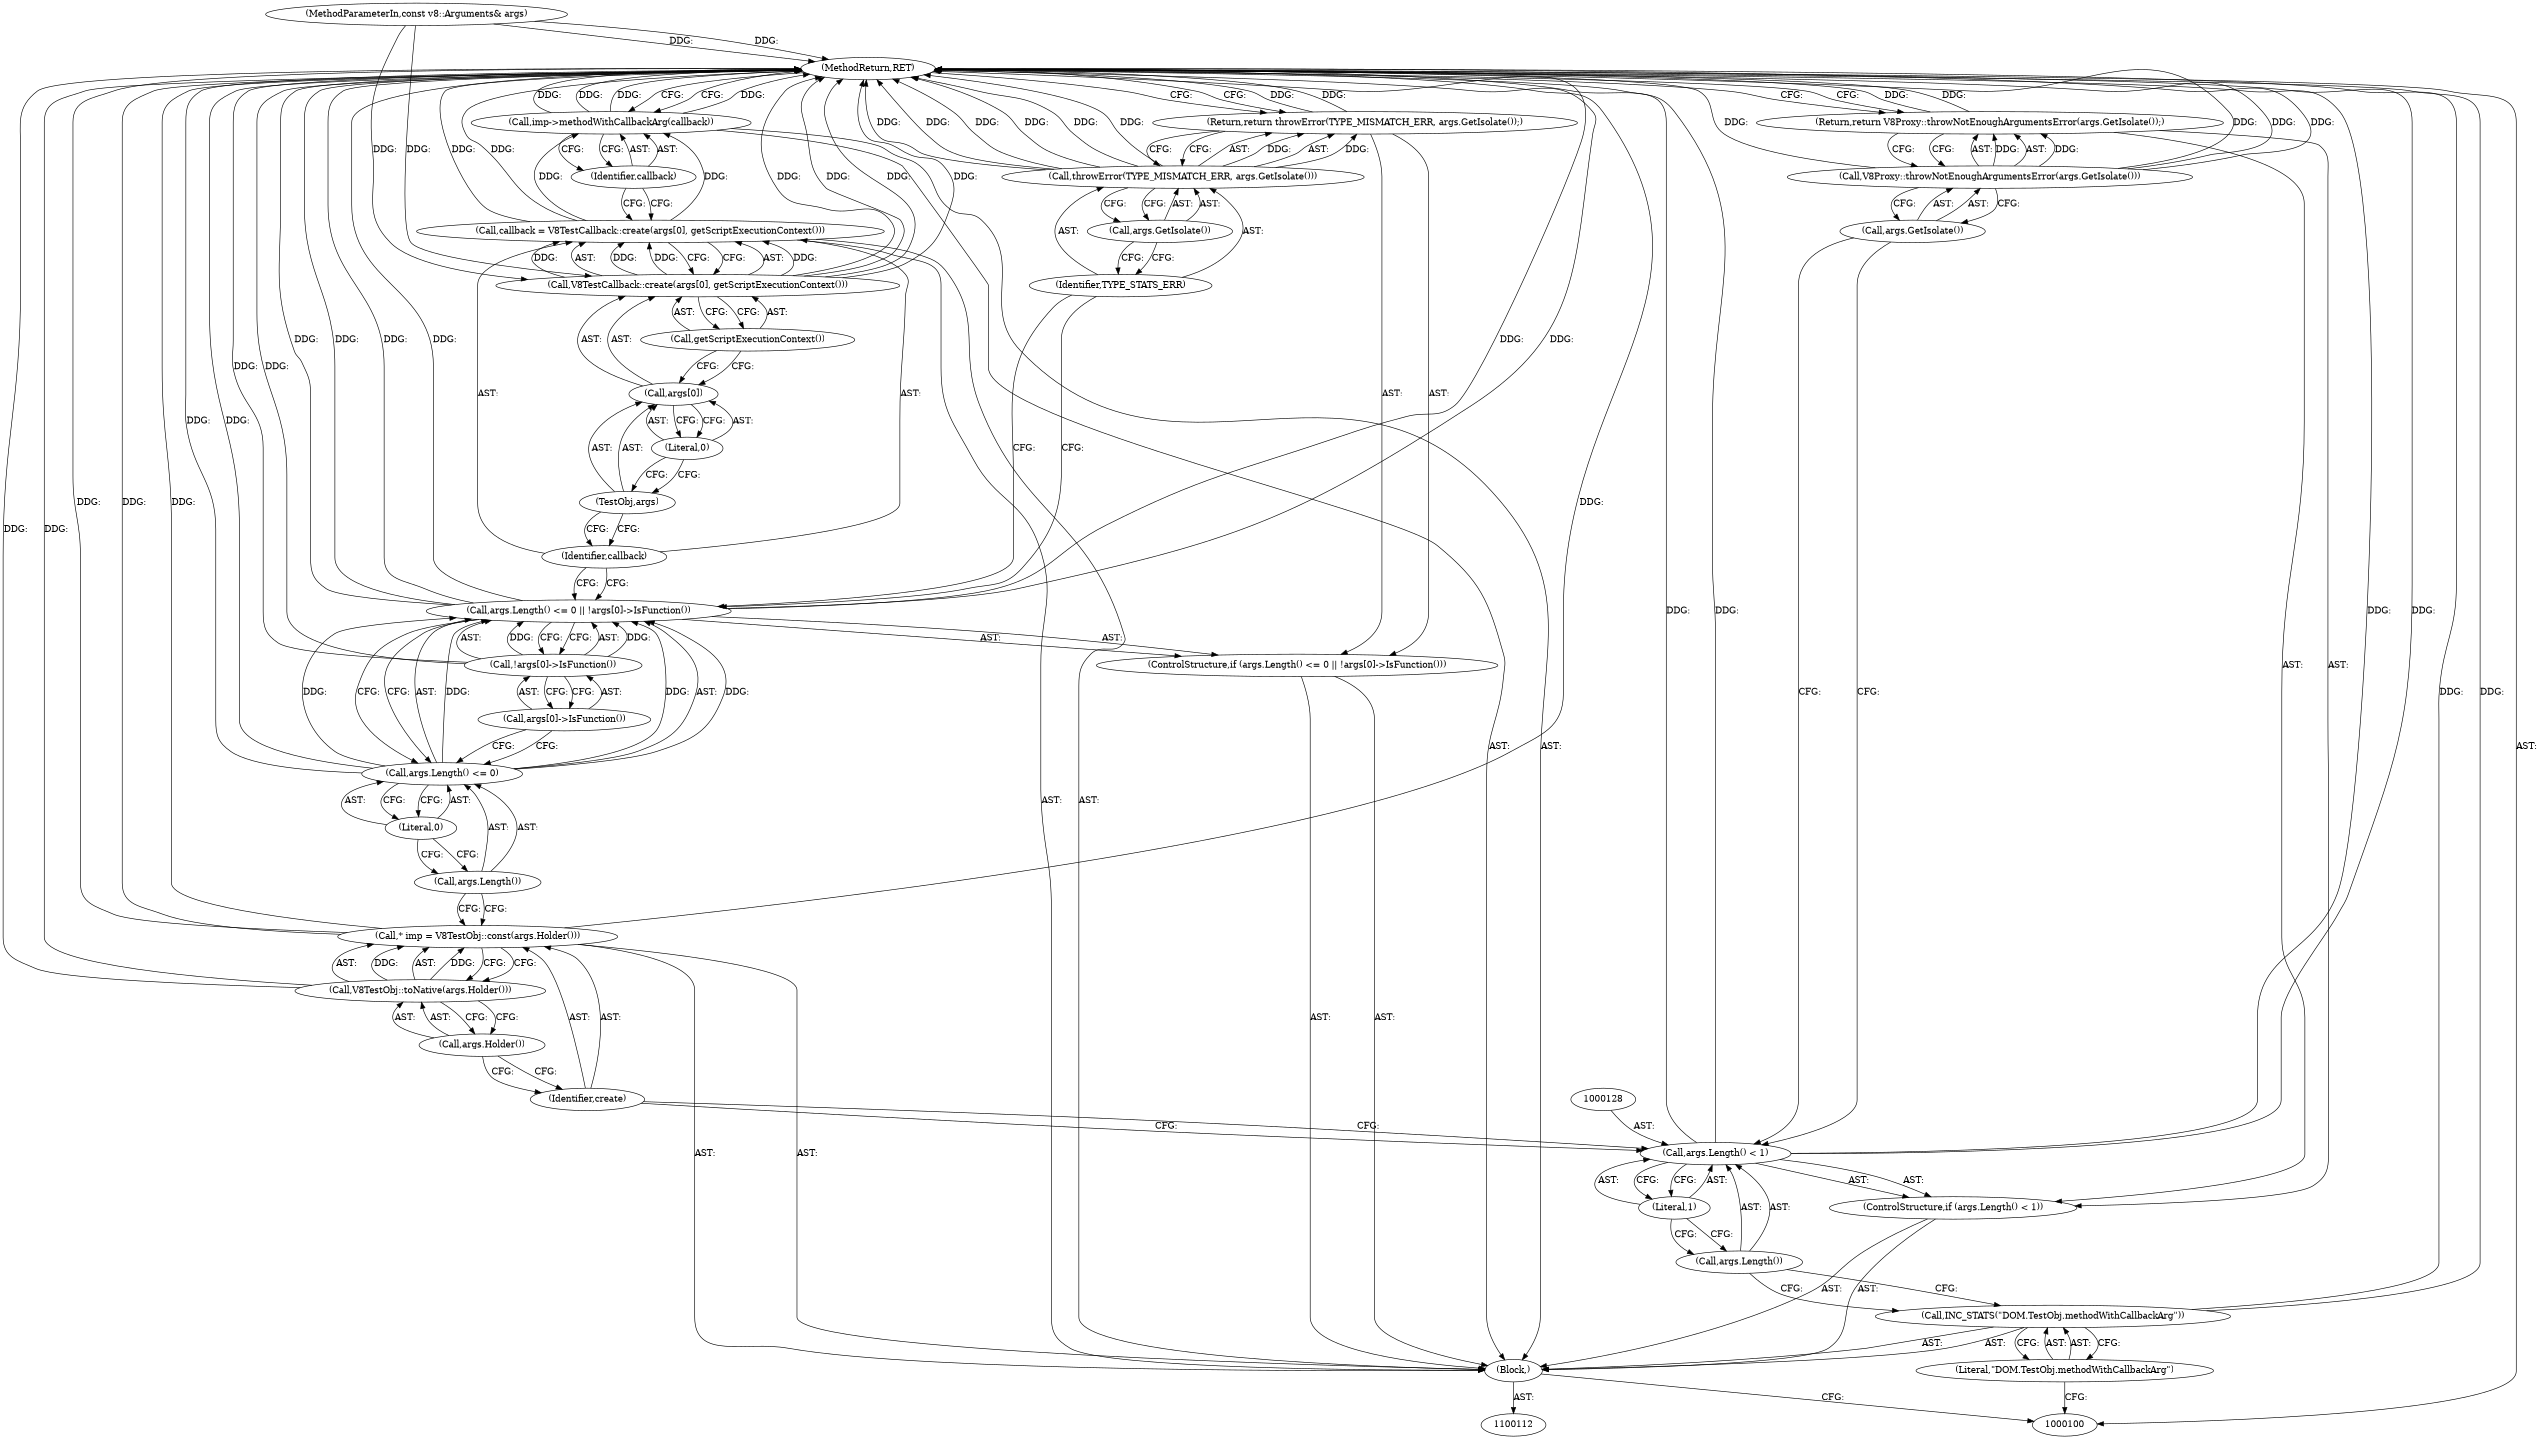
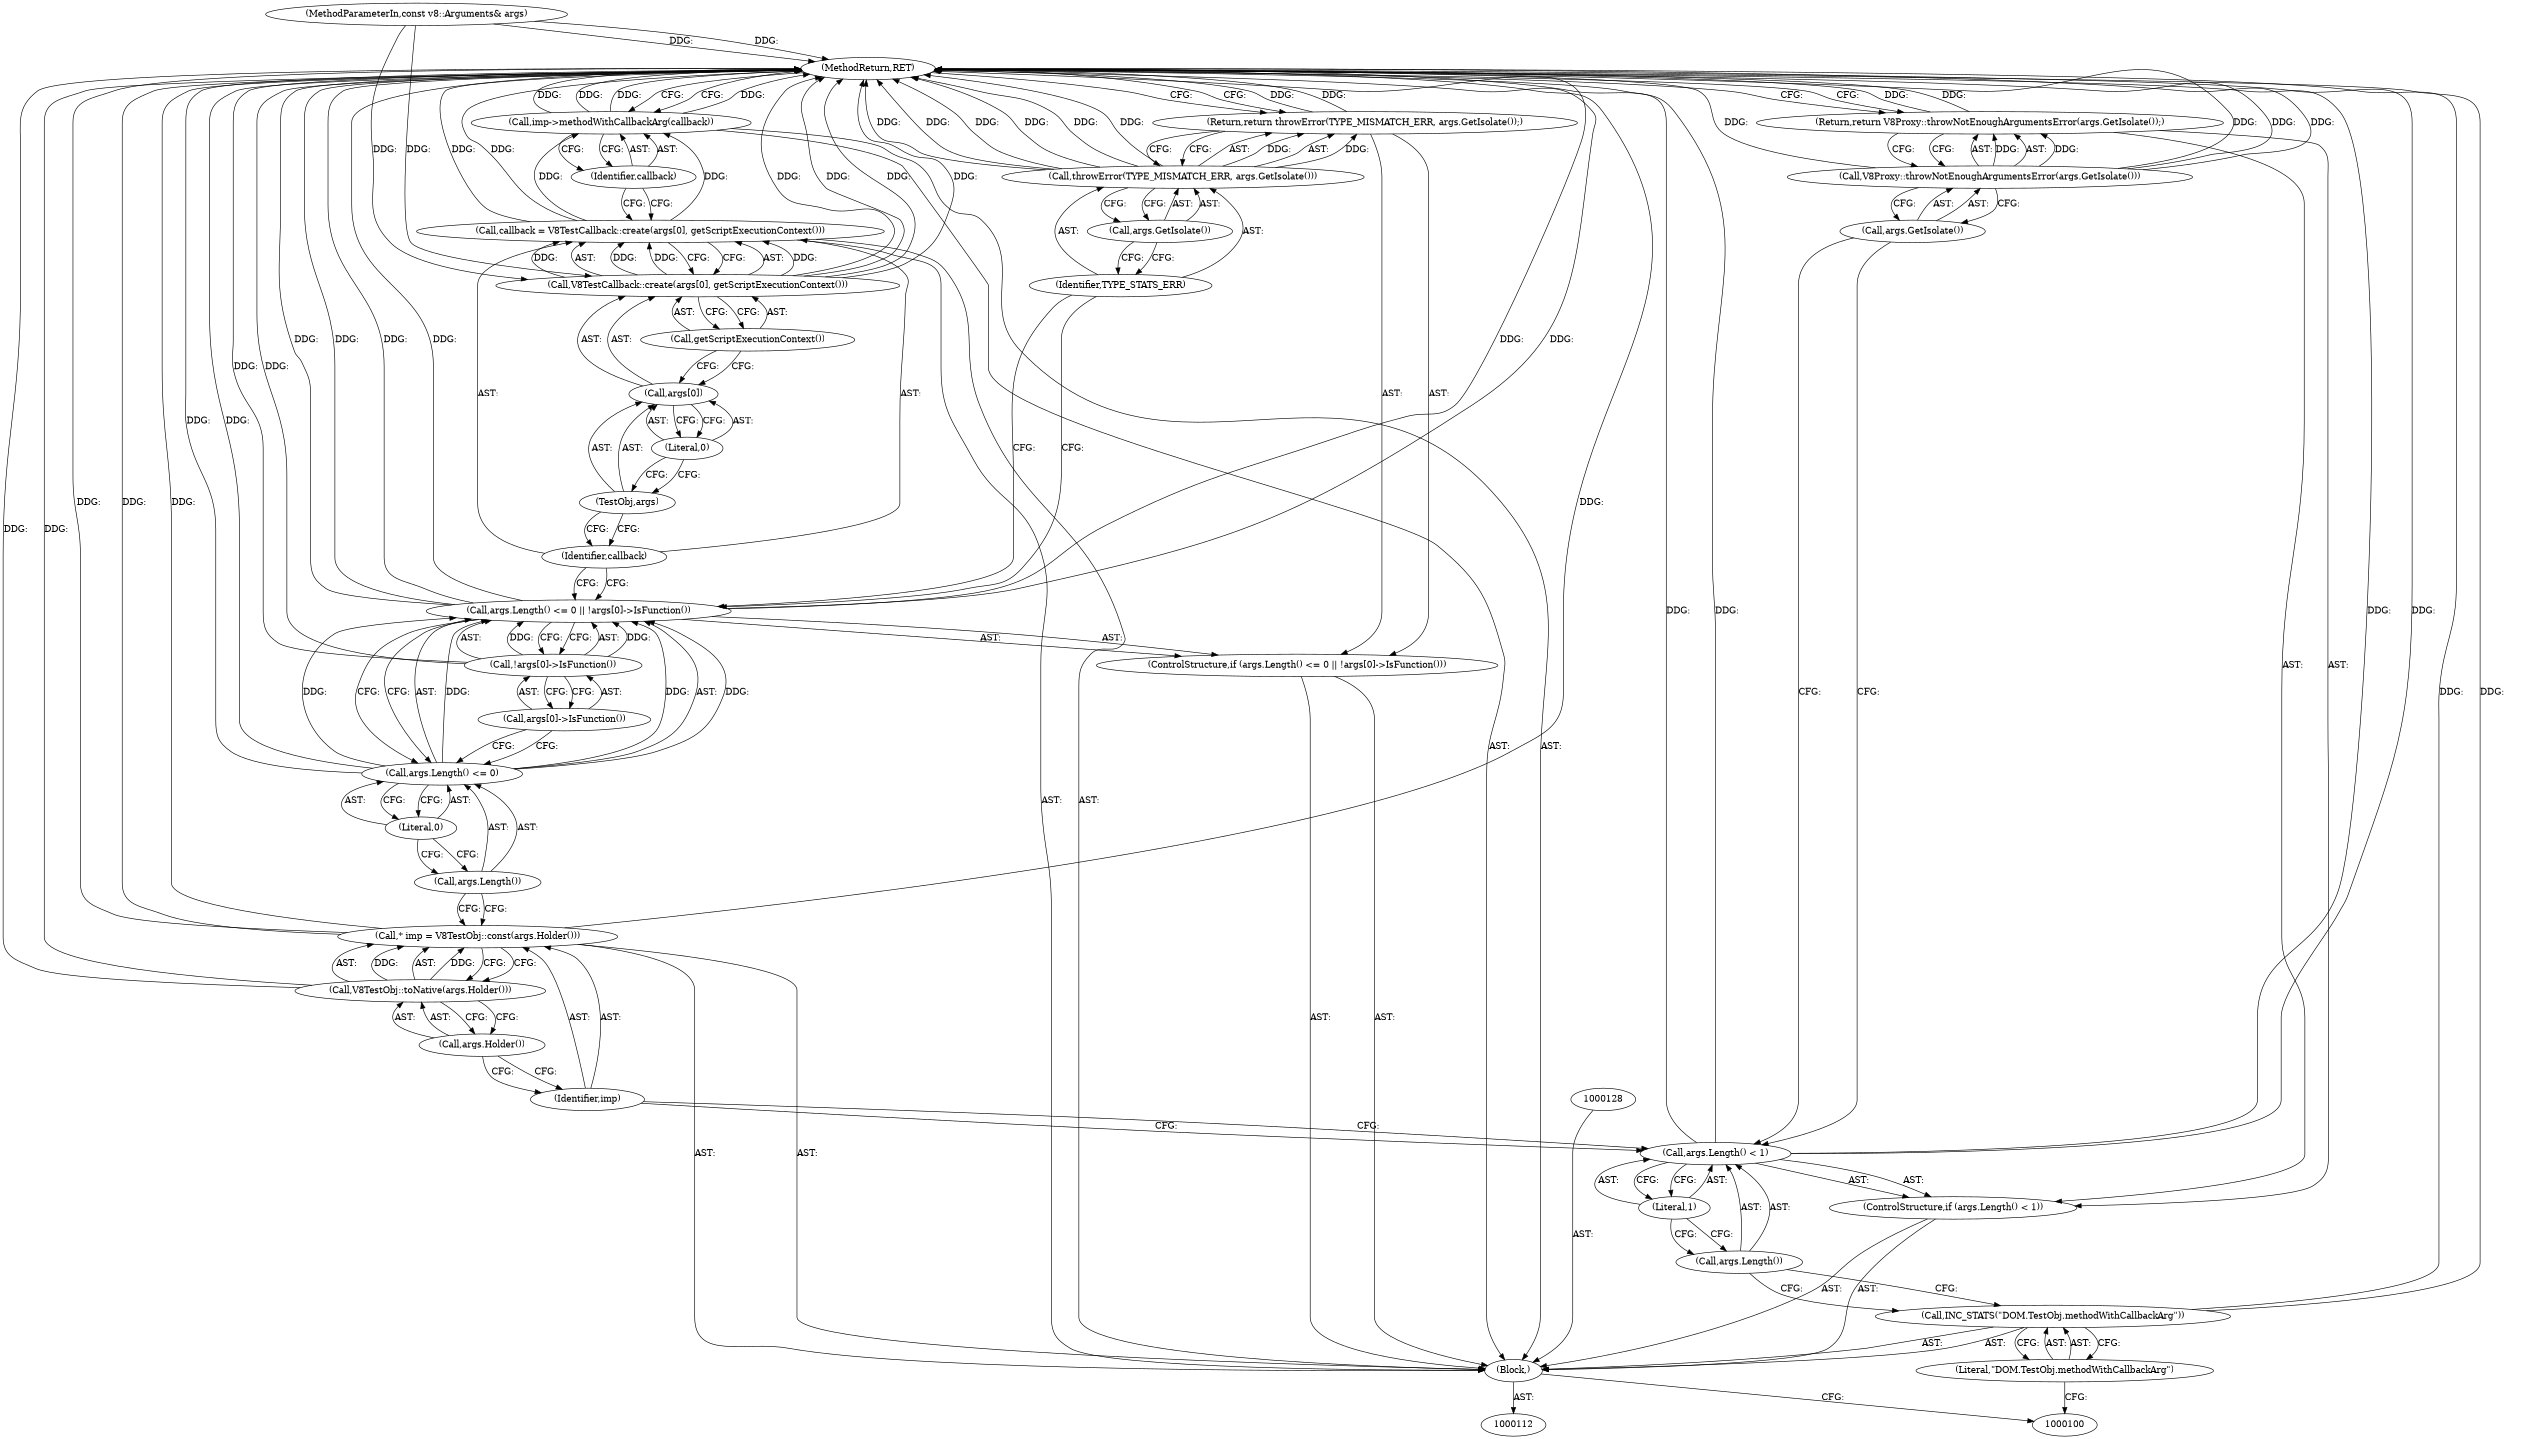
edge "(MethodReturn,RET)" -> "1000100": removed, label "AST:"
node "(Identifier,create)": label "(Identifier,create)" -> "(Identifier,imp)"
edge "1000128" -> "(Call,args.Length() < 1)": now "1000128" -> "(Block,)"
node "1100112": label "1100112" -> "1000112"
